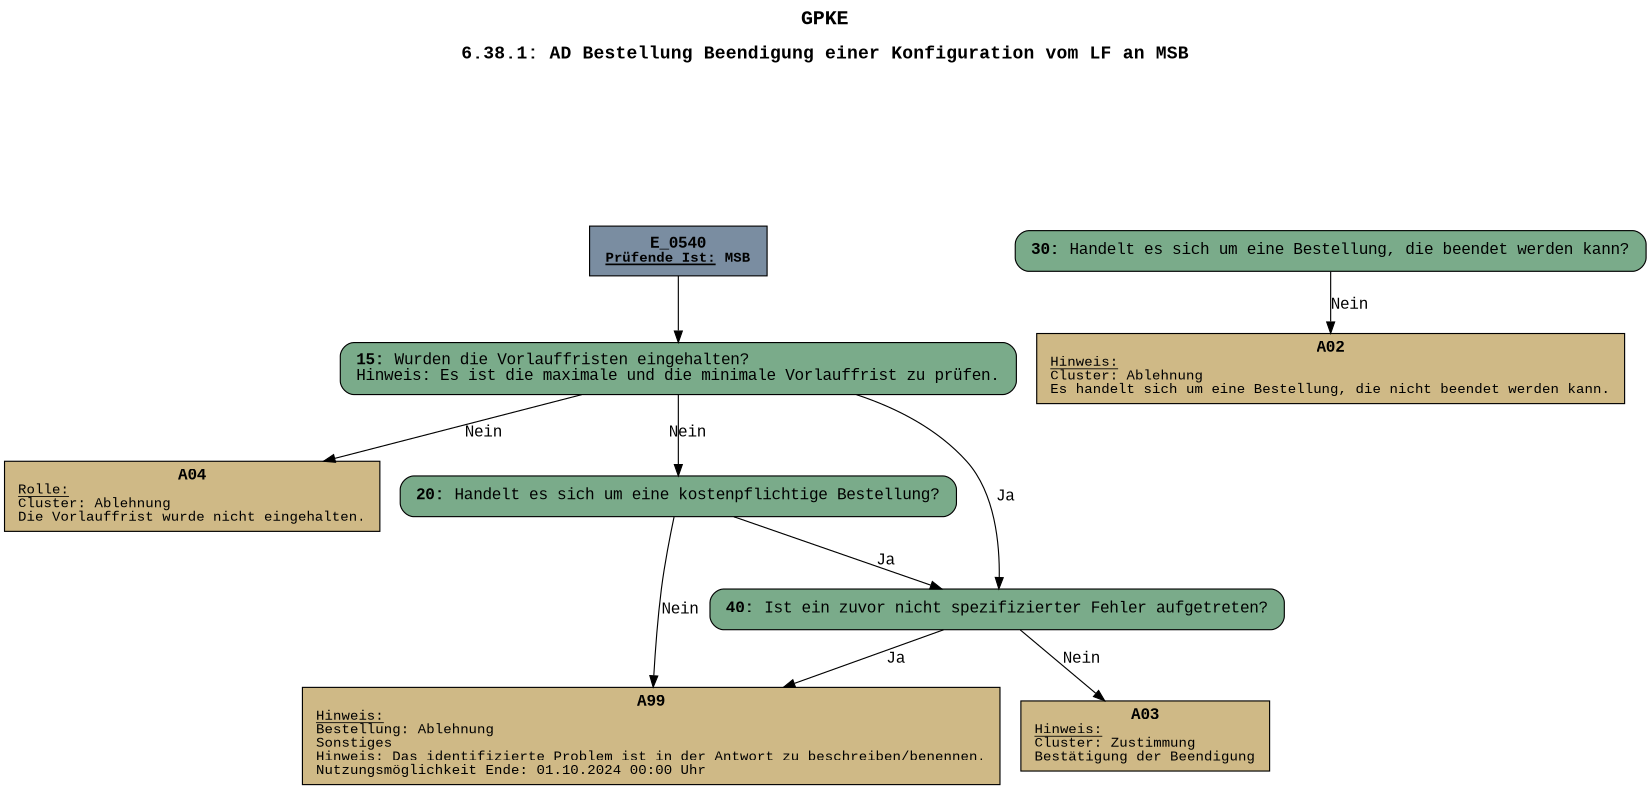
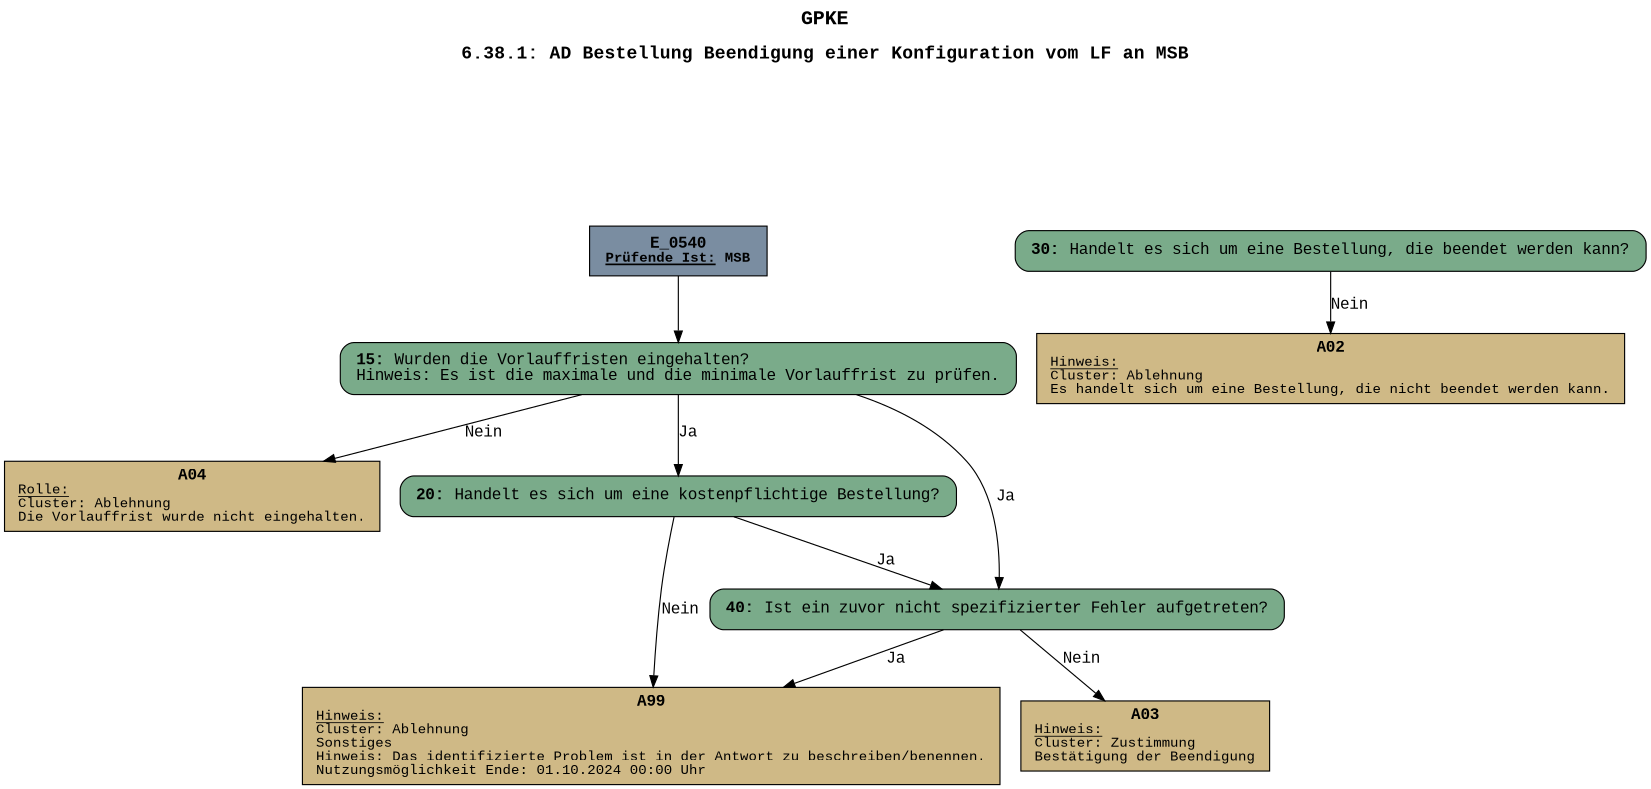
edge "15:" -> "20:": label "Nein" -> "Ja"
node "A99": text "Bestellung: Ablehnung" -> "Cluster: Ablehnung"
